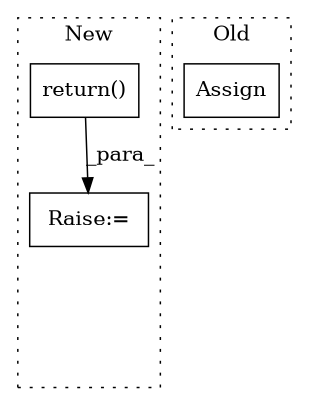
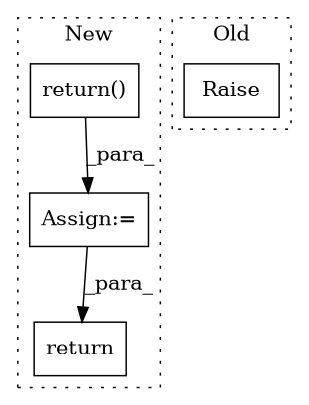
node "Assign": label "Assign" -> "Raise"
node "Raise:=": label "Raise:=" -> "Assign:="
node "return": added
